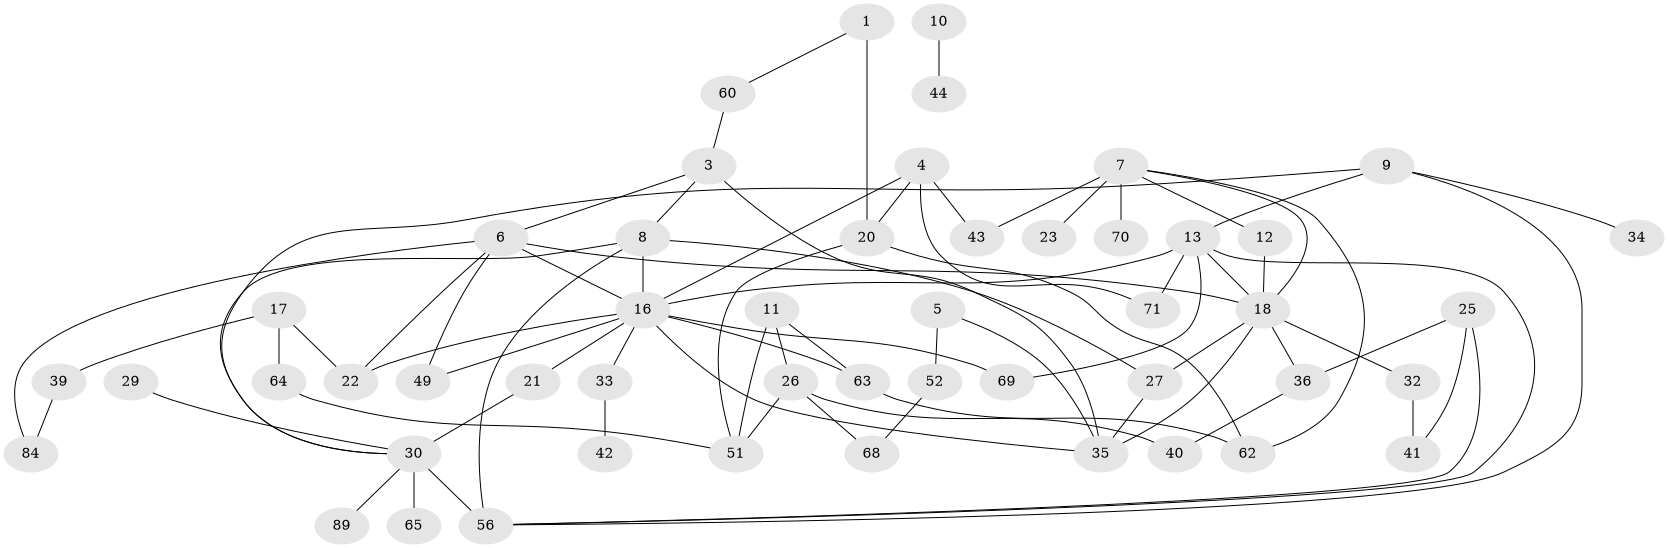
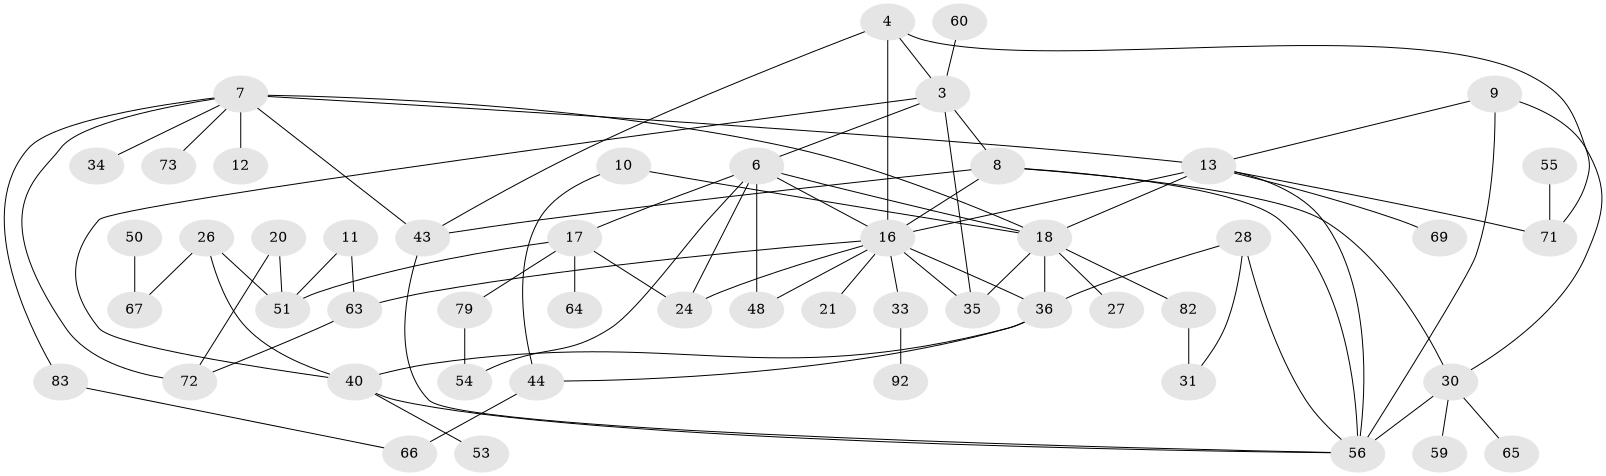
node "1": removed
edge "7" -- "13": added
node "55": added
edge "3" -- "40": added
edge "6" -- "17": added
edge "9" -- "34": now "7" -- "34"
edge "4" -- "20": now "4" -- "3"
node "23": label "23" -> "83"
node "70": label "70" -> "73"
edge "8" -- "27": now "8" -- "43"
edge "12" -- "18": now "10" -- "18"
node "5": removed
node "25": label "25" -> "28"
edge "16" -- "69": now "16" -- "36"
edge "11" -- "26": removed
edge "36" -- "44": added
node "39": label "39" -> "79"
node "29": removed
node "22": label "22" -> "24"
node "49": label "49" -> "48"
node "52": label "52" -> "50"
node "32": label "32" -> "82"
edge "27" -- "35": removed
edge "21" -- "30": removed
edge "64" -- "51": now "17" -- "51"
edge "43" -- "56": added
edge "40" -- "56": added
node "84": label "84" -> "54"
node "66": added
node "53": added
node "42": label "42" -> "92"
node "68": label "68" -> "67"
node "62": label "62" -> "72"
node "41": label "41" -> "31"
node "89": label "89" -> "59"
